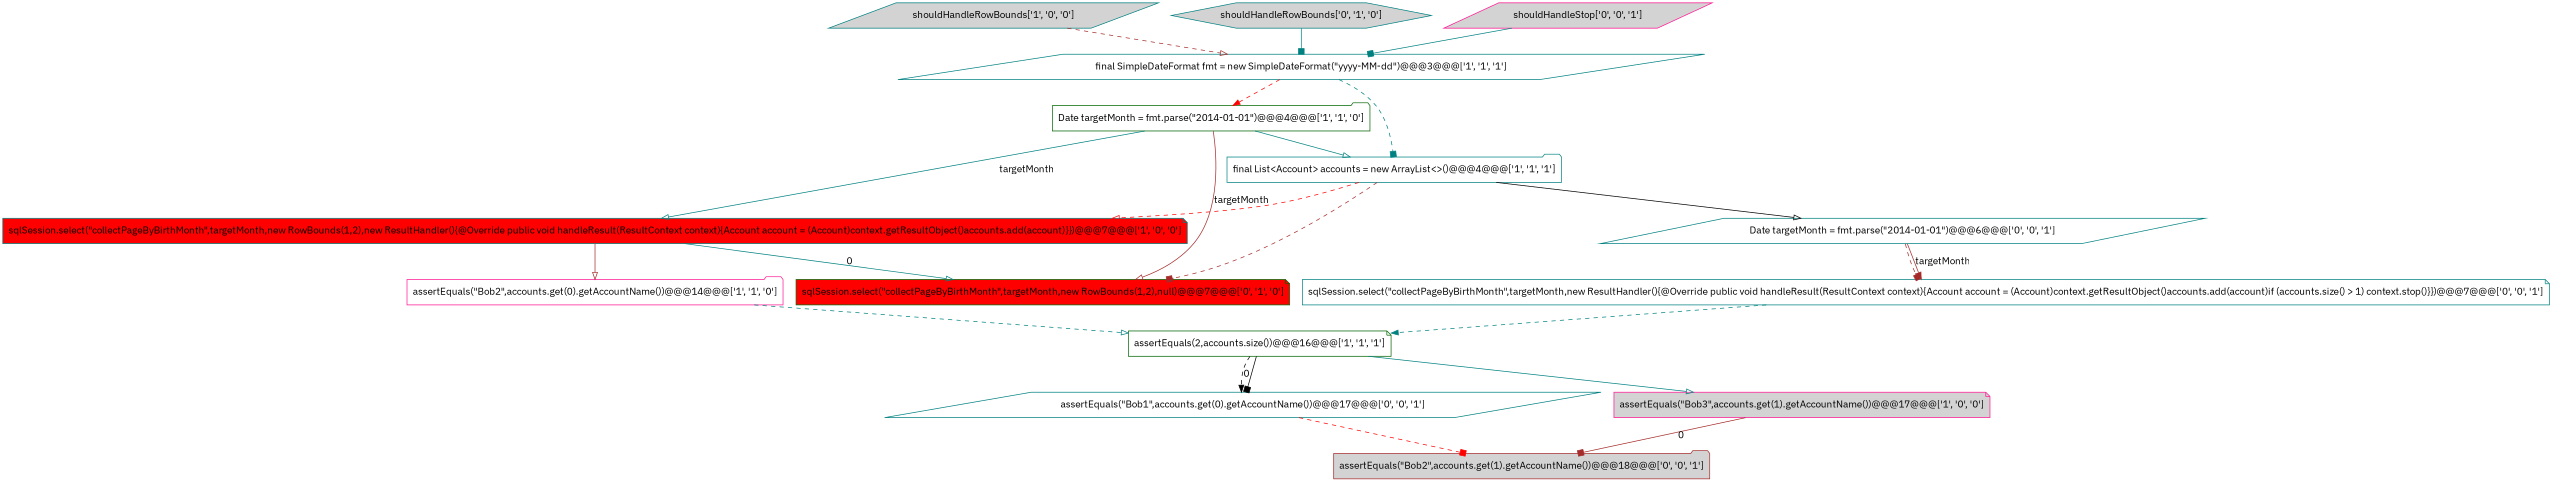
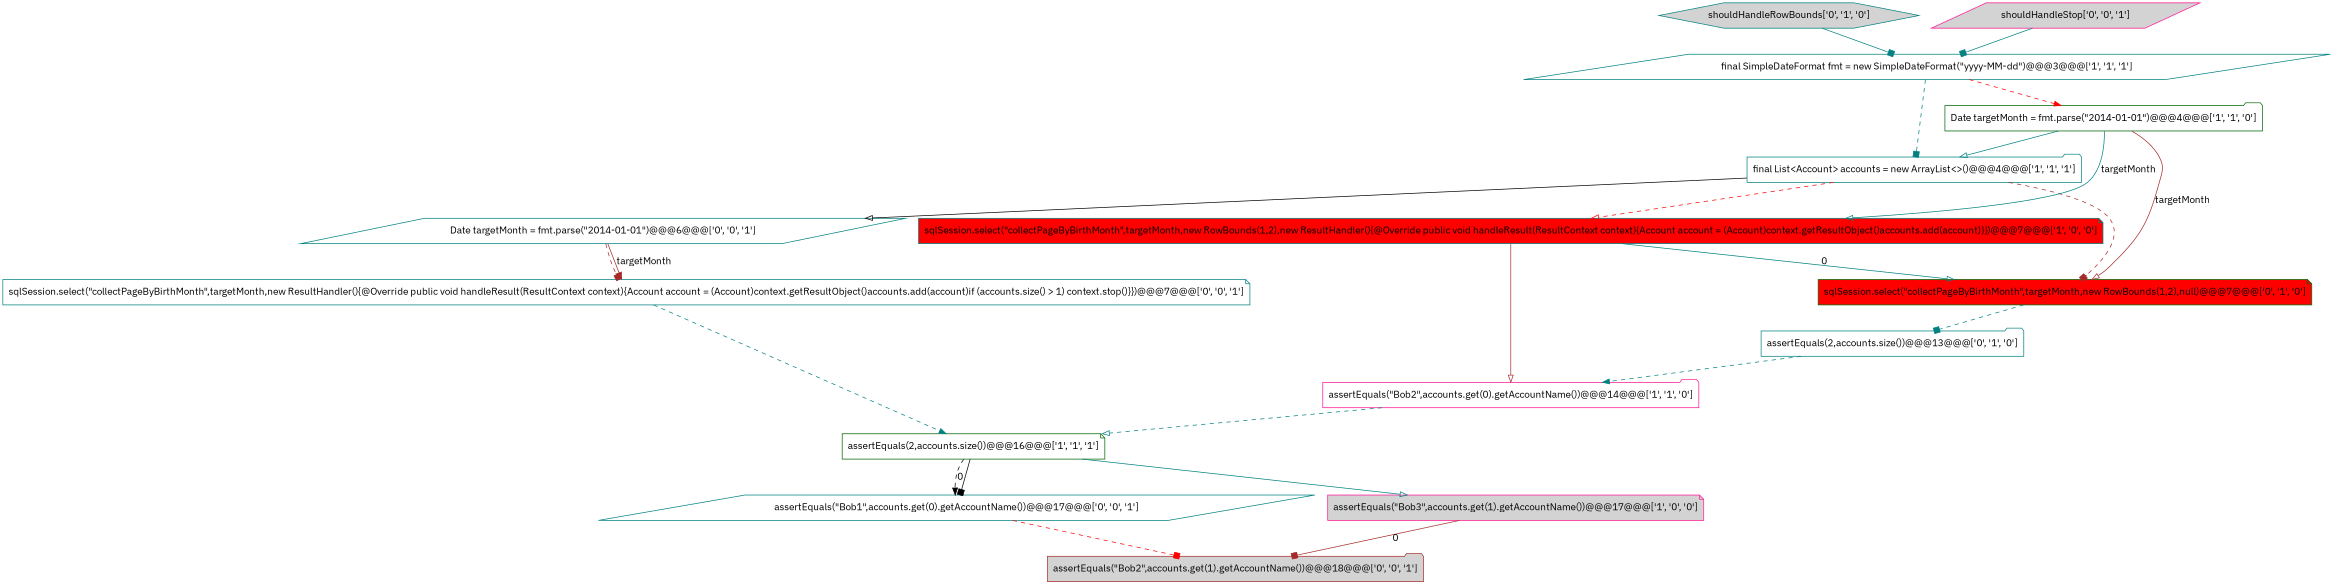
node "shouldHandleRowBounds['1', '0', '0']": removed
node "assertEquals(2,accounts.size())@@@13@@@['0', '1', '0']": added
